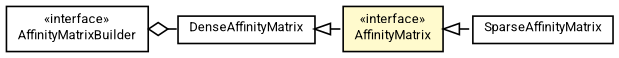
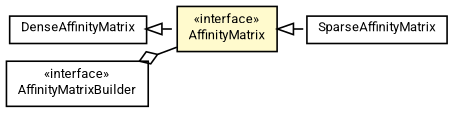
edge "DenseAffinityMatrix" -> "AffinityMatrixBuilder": now "AffinityMatrix" -> "AffinityMatrixBuilder"
